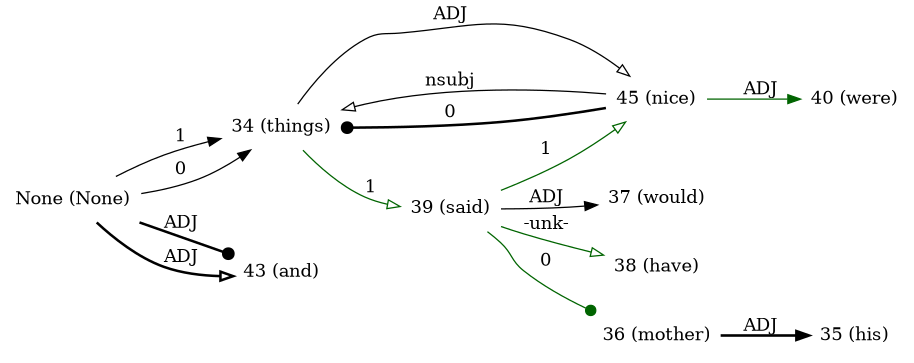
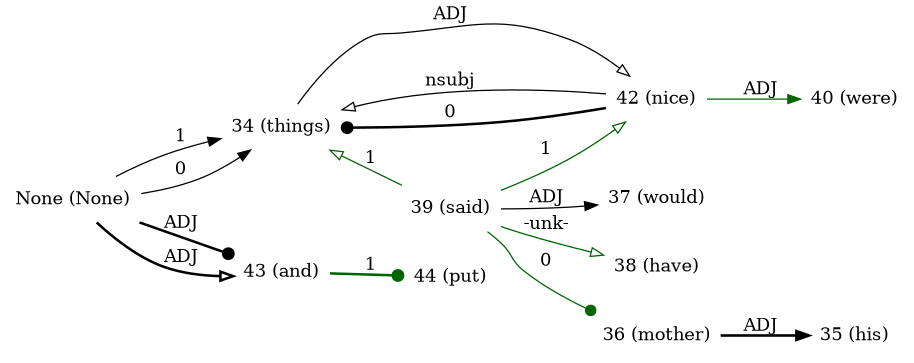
node "45 (nice)": label "45 (nice)" -> "42 (nice)"
edge "34 (things)" -> "39 (said)": reversed
node "44 (put)": added
